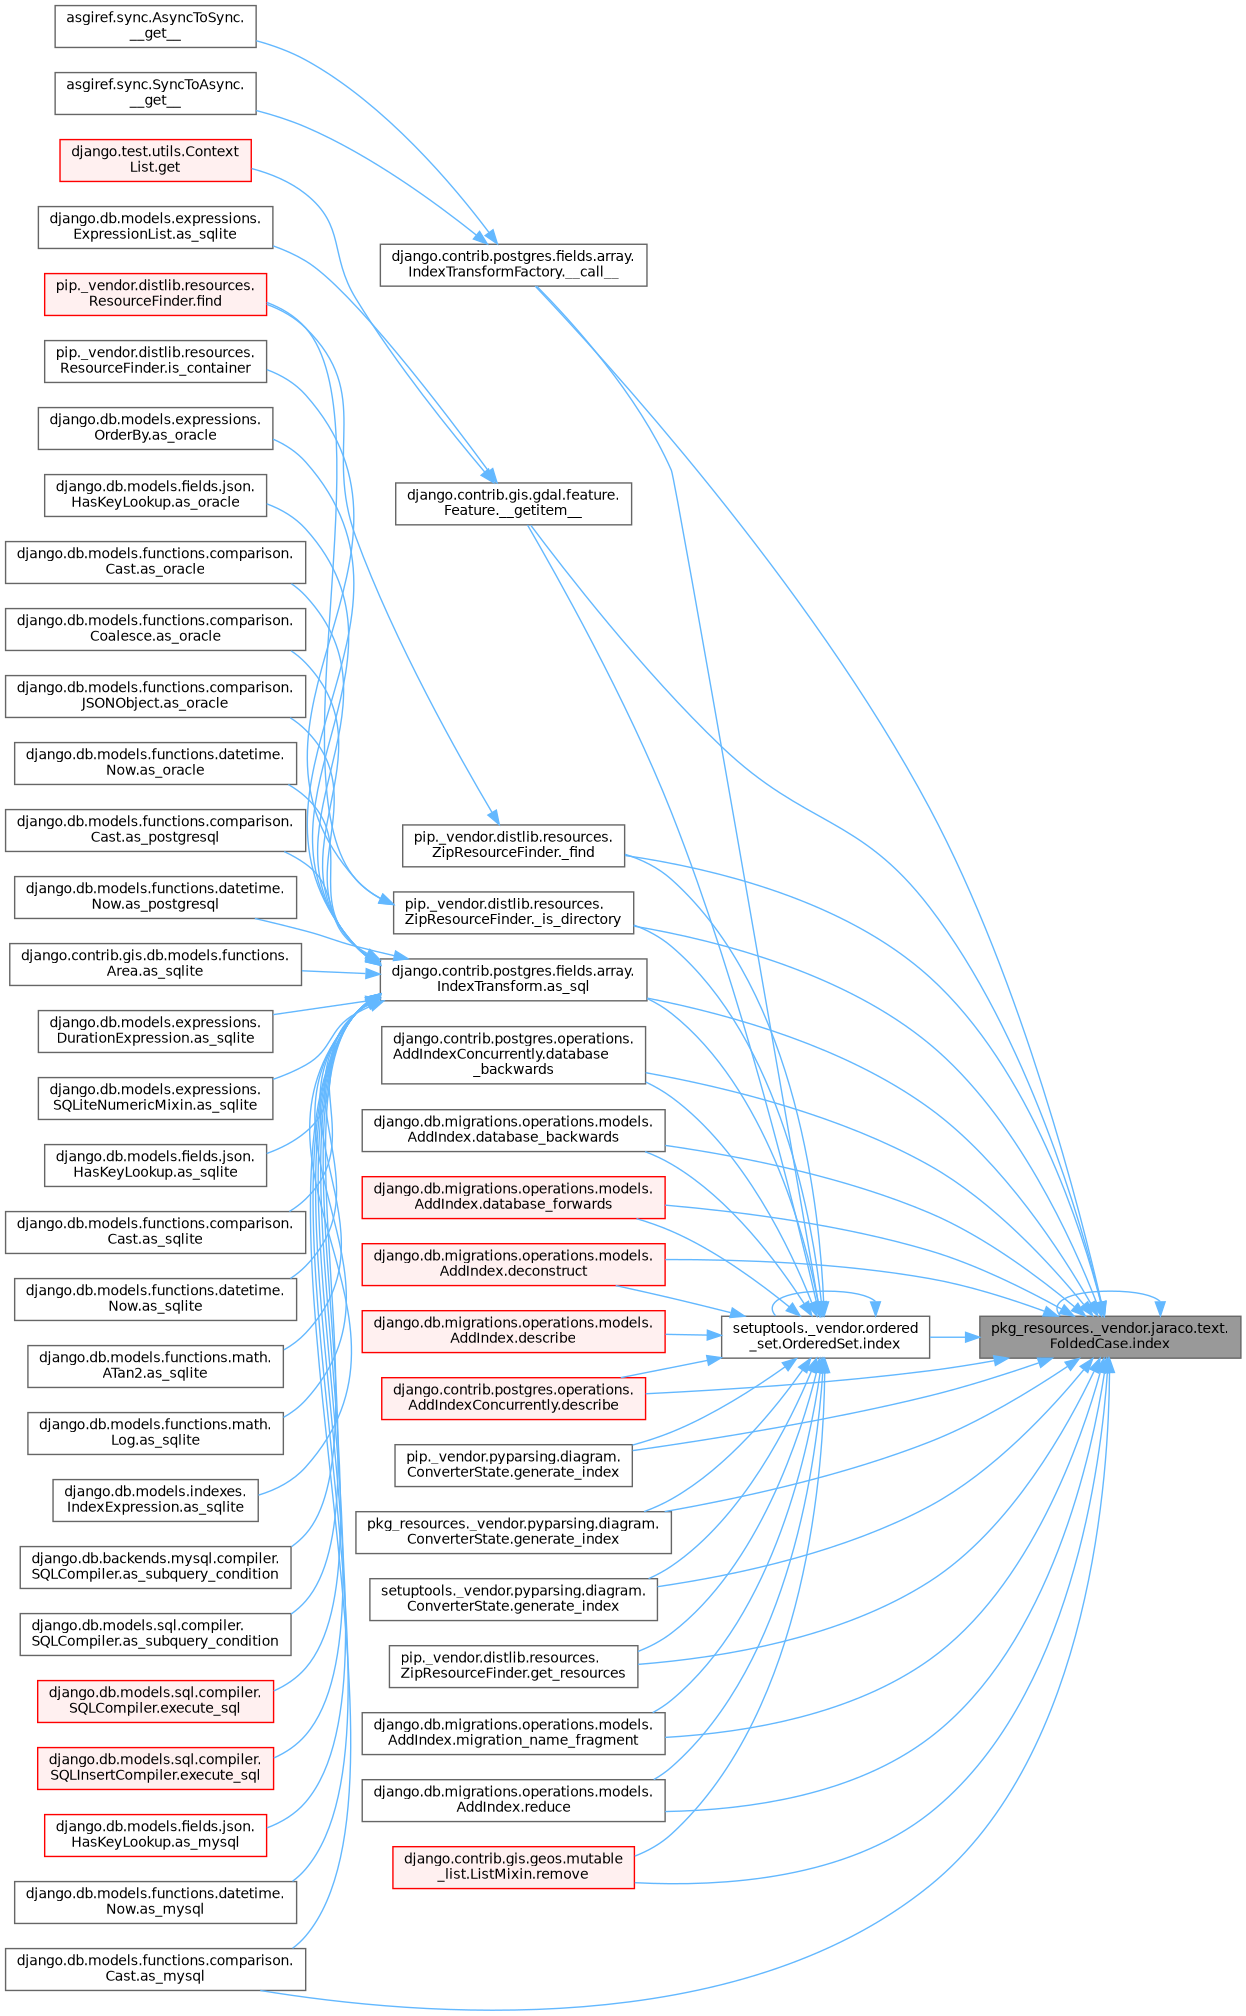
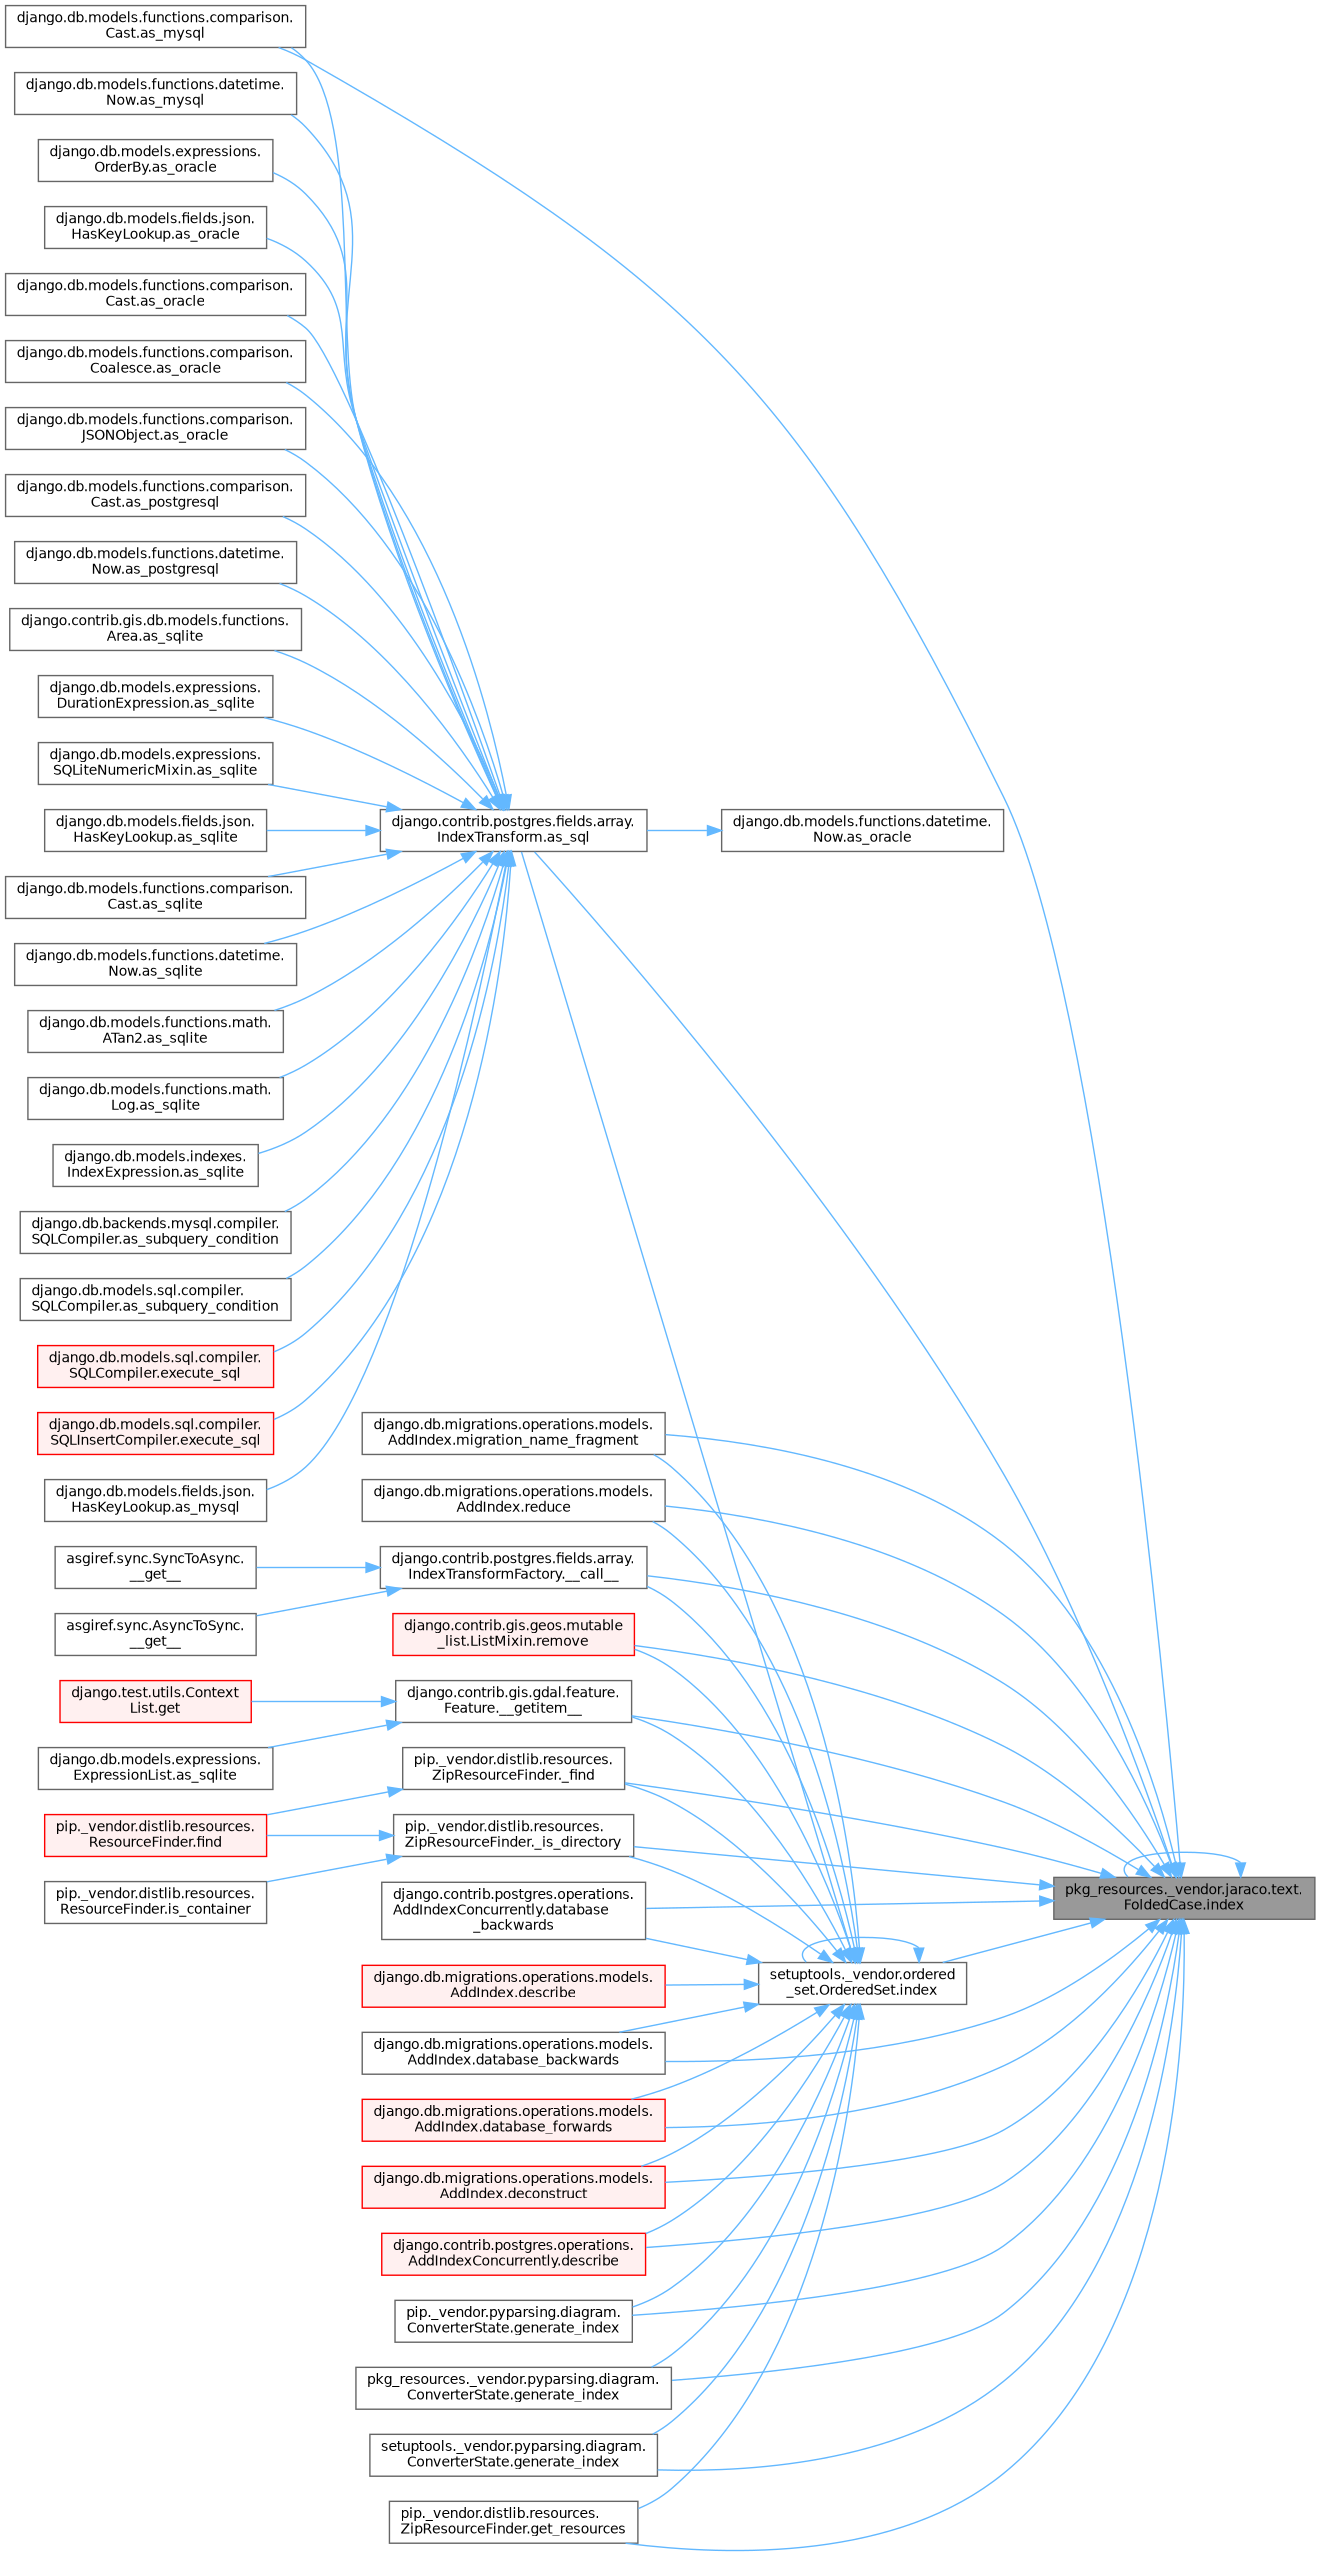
edge "django.db.models.functions.datetime. Now.as_oracle" -> "django.contrib.postgres.fields.array. IndexTransform.as_sql": reversed
node "django.db.models.fields.json. HasKeyLookup.as_mysql": color red -> grey40
